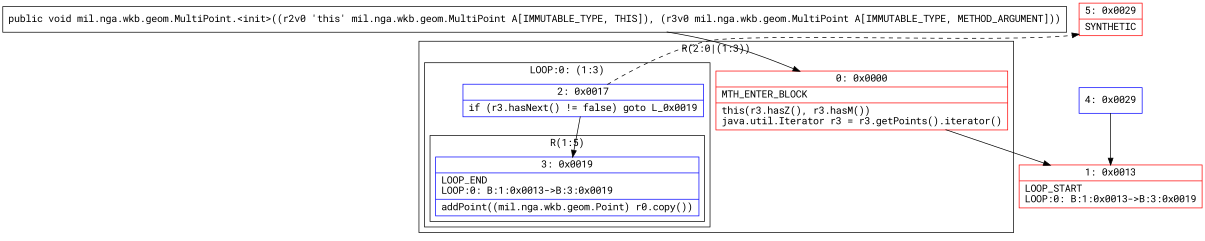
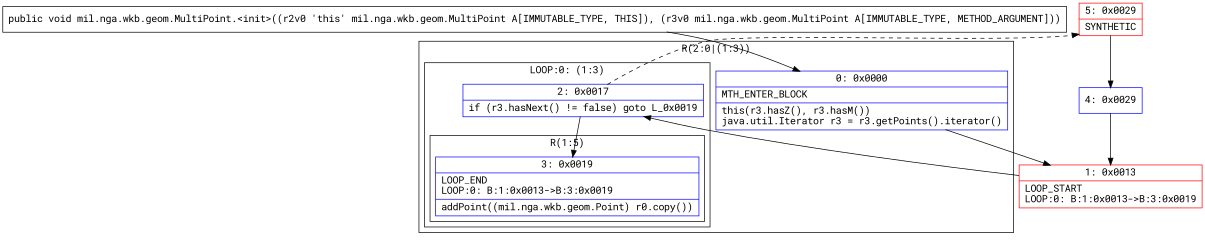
edge "5: 0x0029" -> "4: 0x0029": added
node "0: 0x0000": color red -> blue
edge "1: 0x0013" -> "2: 0x0017": added
